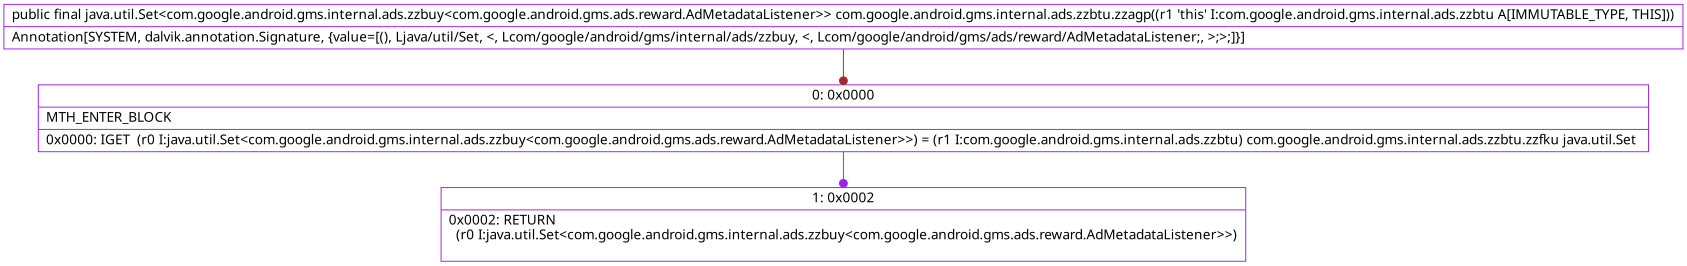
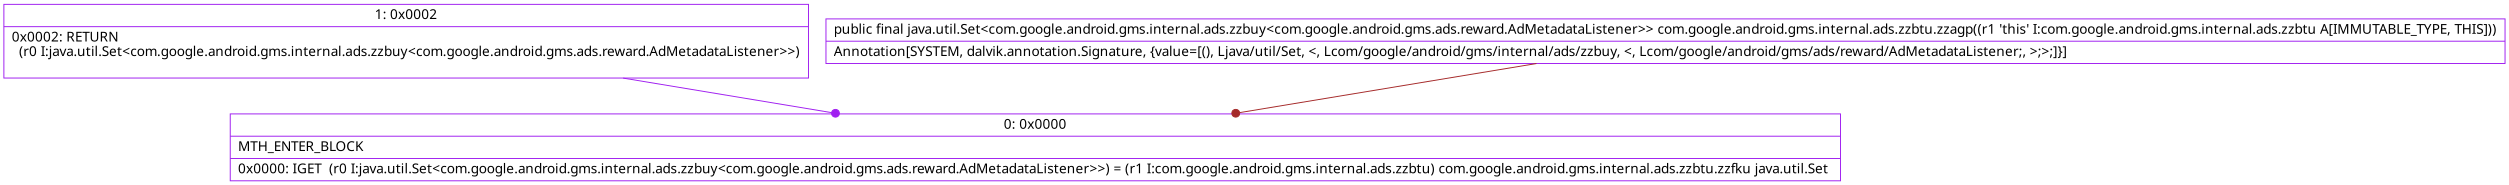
edge "0: 0x0000" -> "1: 0x0002": reversed
